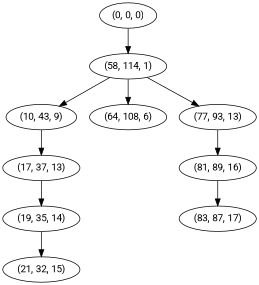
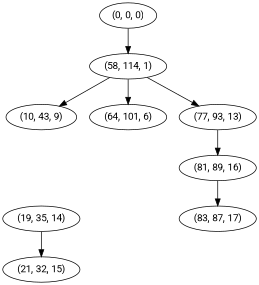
node "(64, 108, 6)": label "(64, 108, 6)" -> "(64, 101, 6)"
node "(17, 37, 13)": removed
